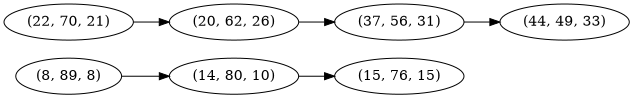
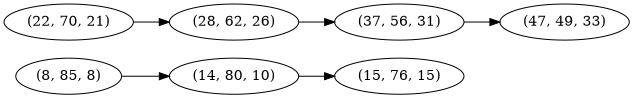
node "(20, 62, 26)": label "(20, 62, 26)" -> "(28, 62, 26)"
node "(44, 49, 33)": label "(44, 49, 33)" -> "(47, 49, 33)"
node "(8, 89, 8)": label "(8, 89, 8)" -> "(8, 85, 8)"
